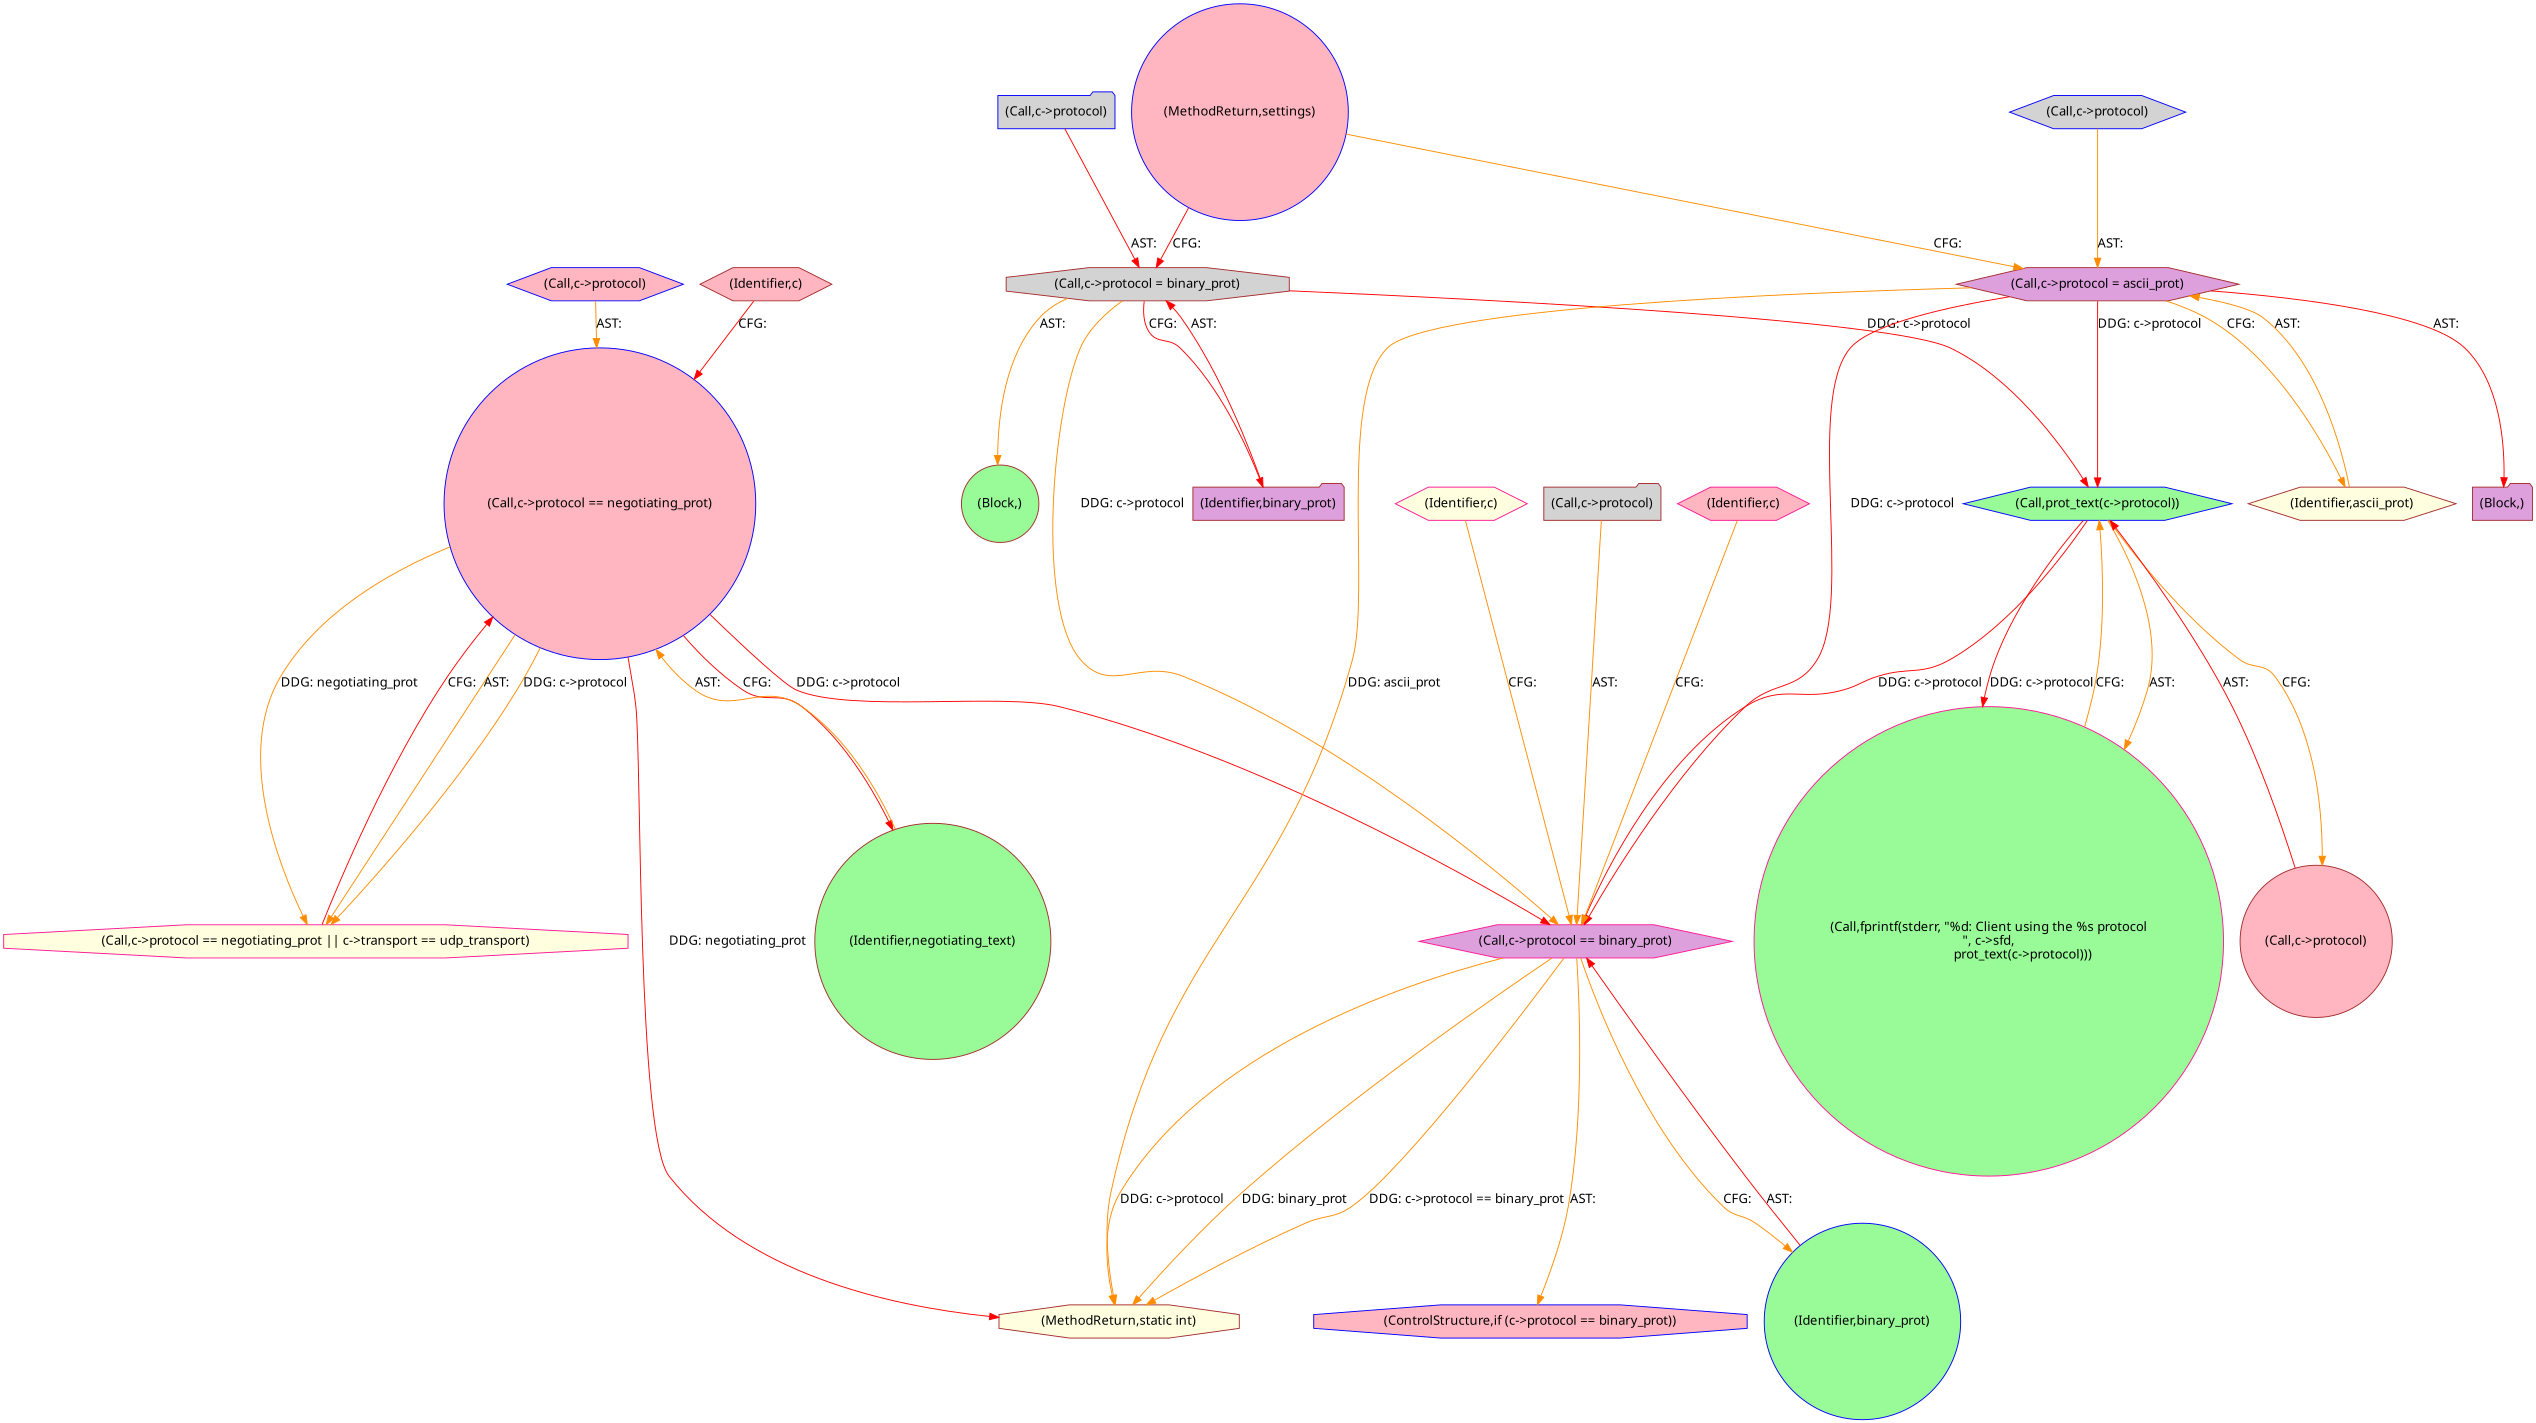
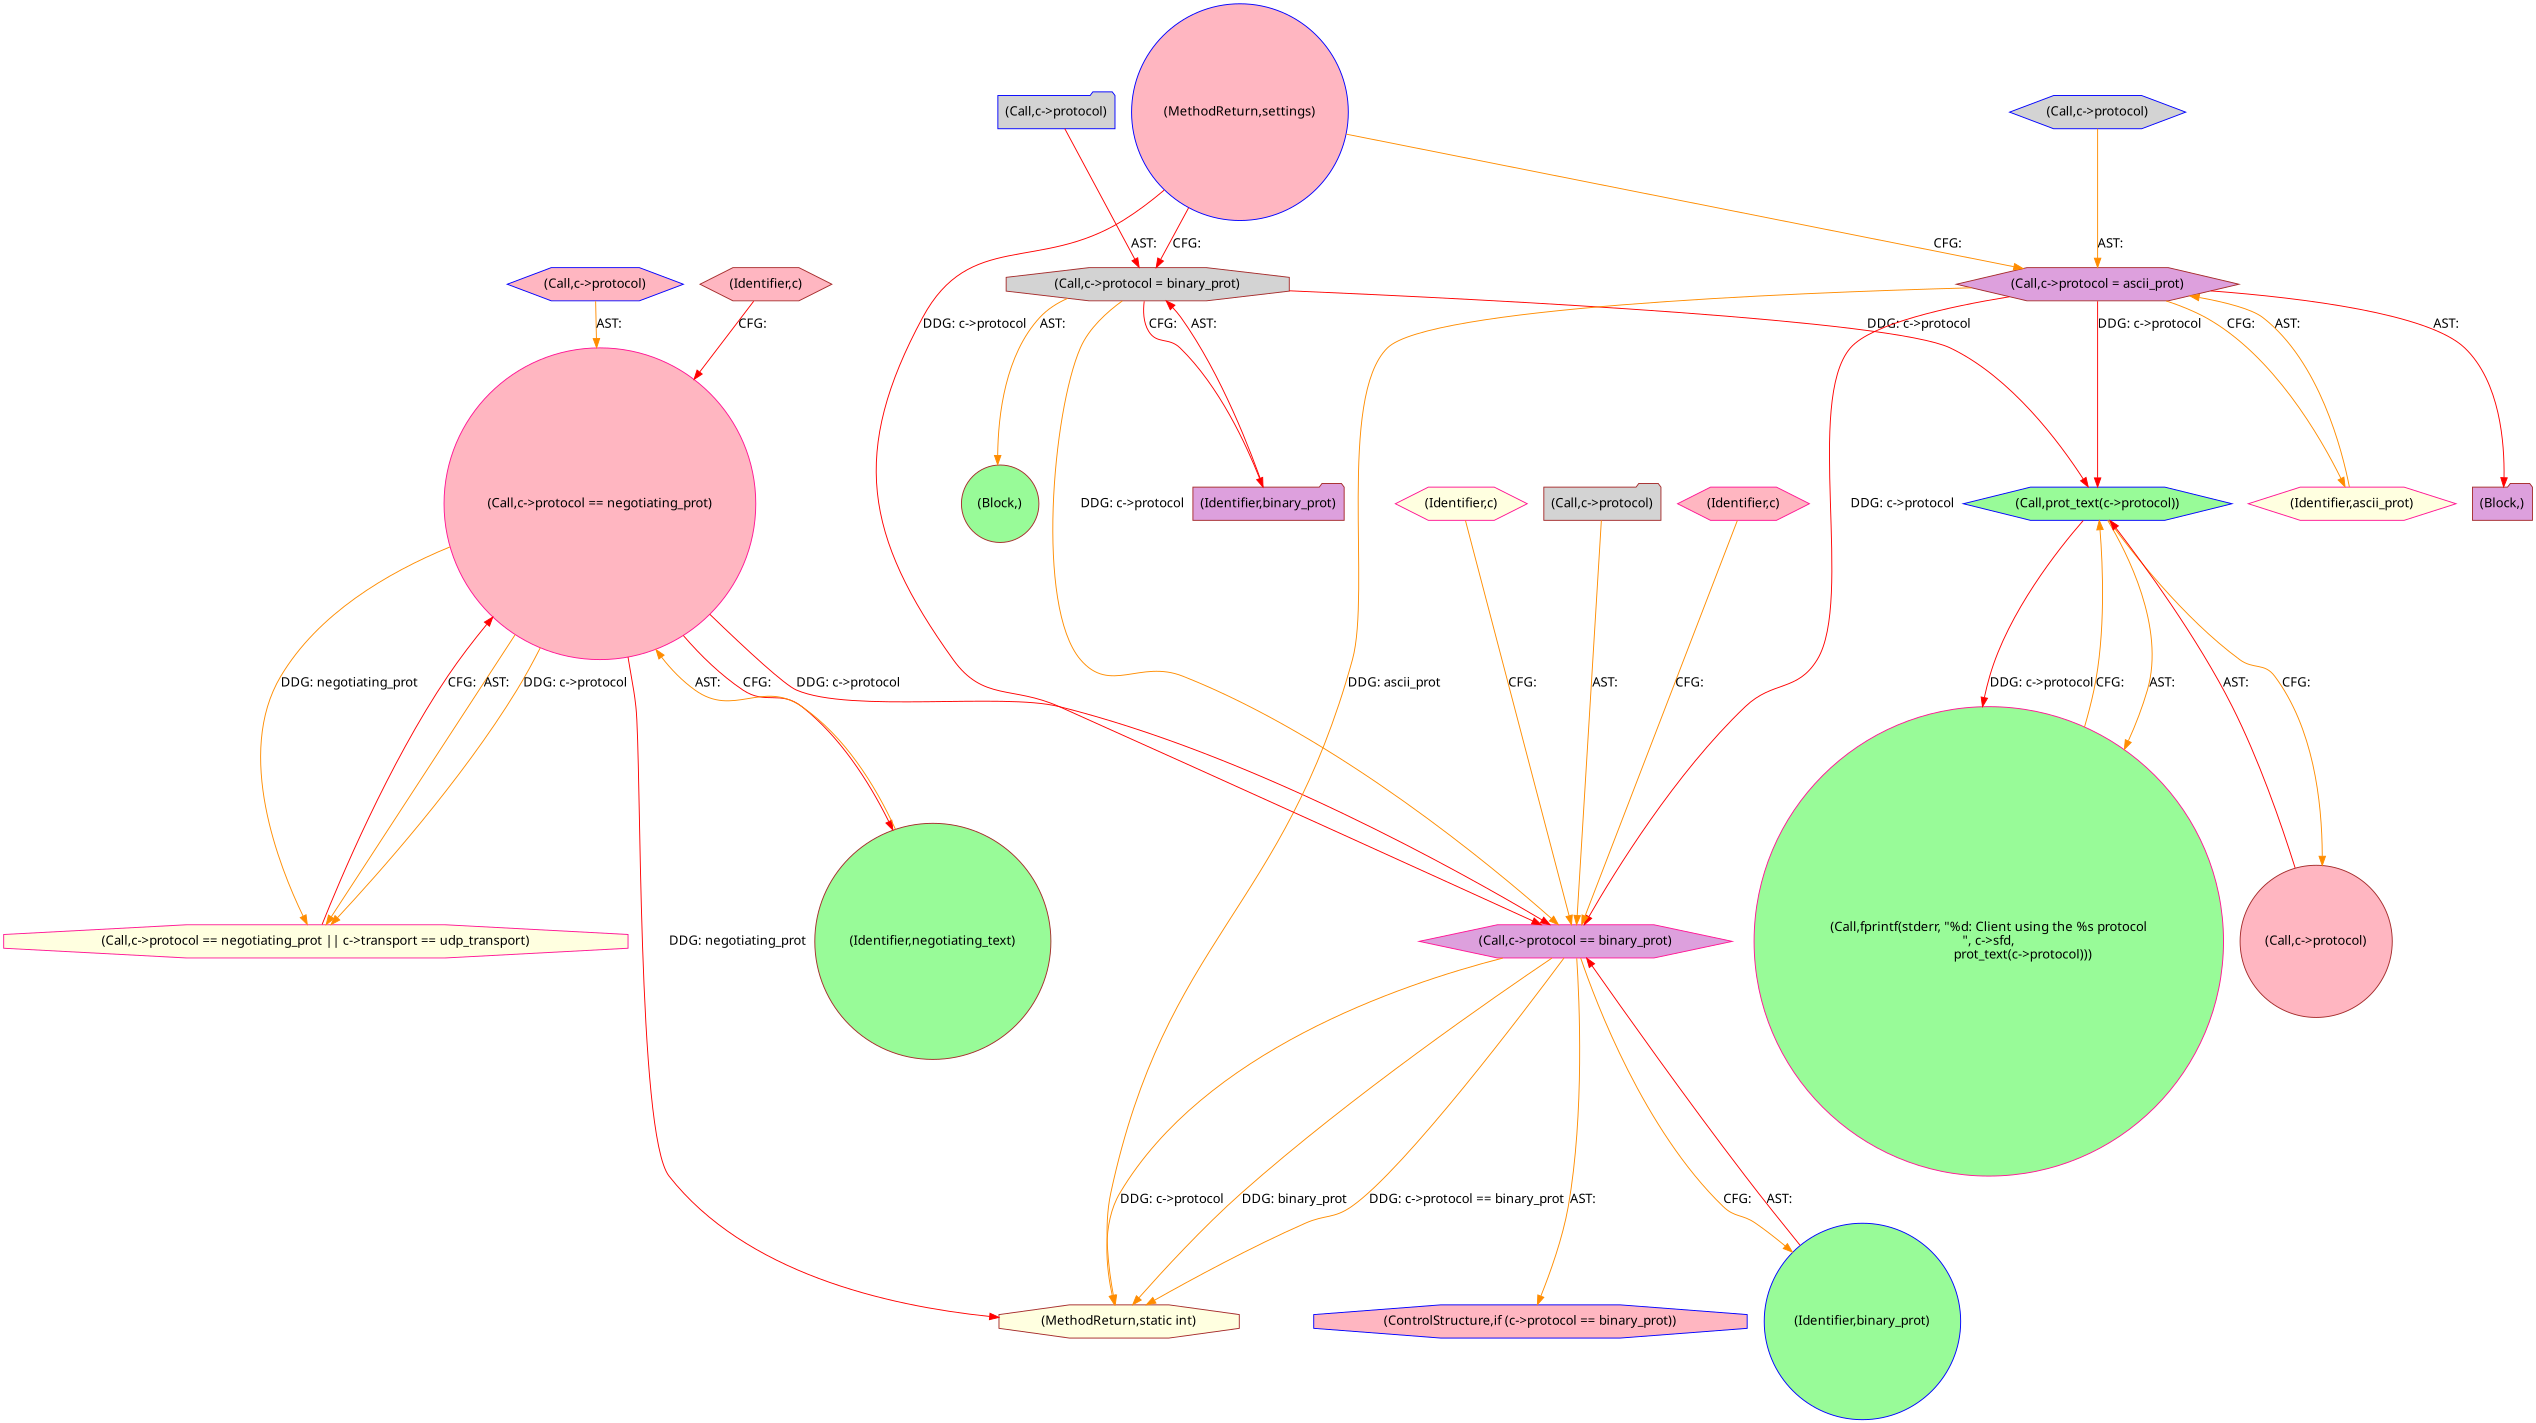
node "(Call,c->protocol == negotiating_prot)": color blue -> deeppink
node "(Identifier,ascii_prot)": color brown -> deeppink
edge "(Call,prot_text(c->protocol))" -> "(Call,c->protocol == binary_prot)": now "(MethodReturn,settings)" -> "(Call,c->protocol == binary_prot)"
